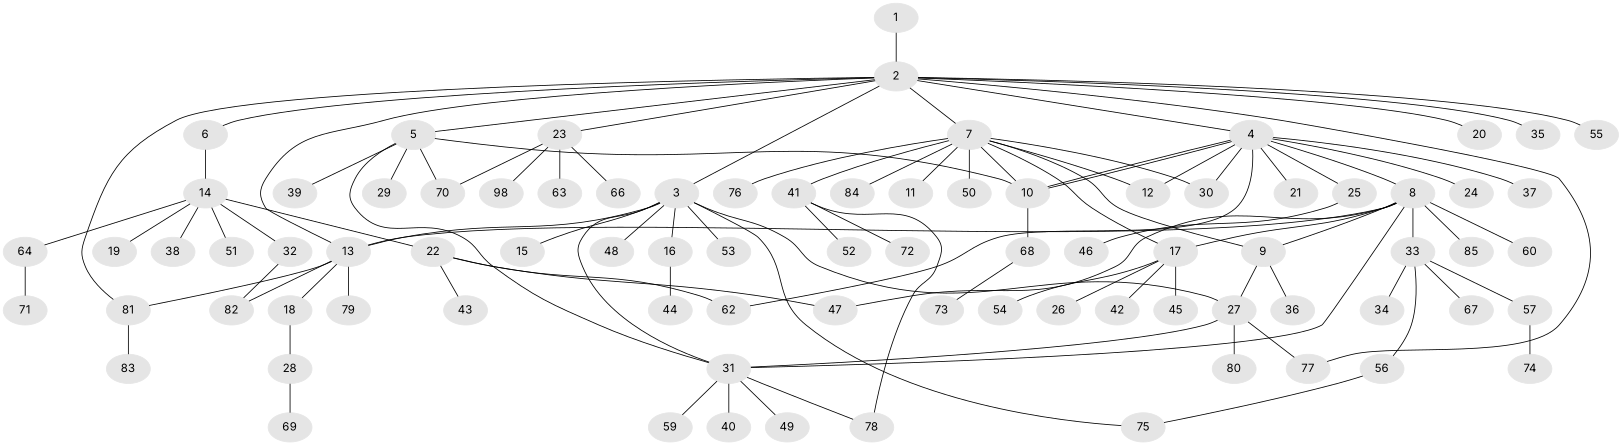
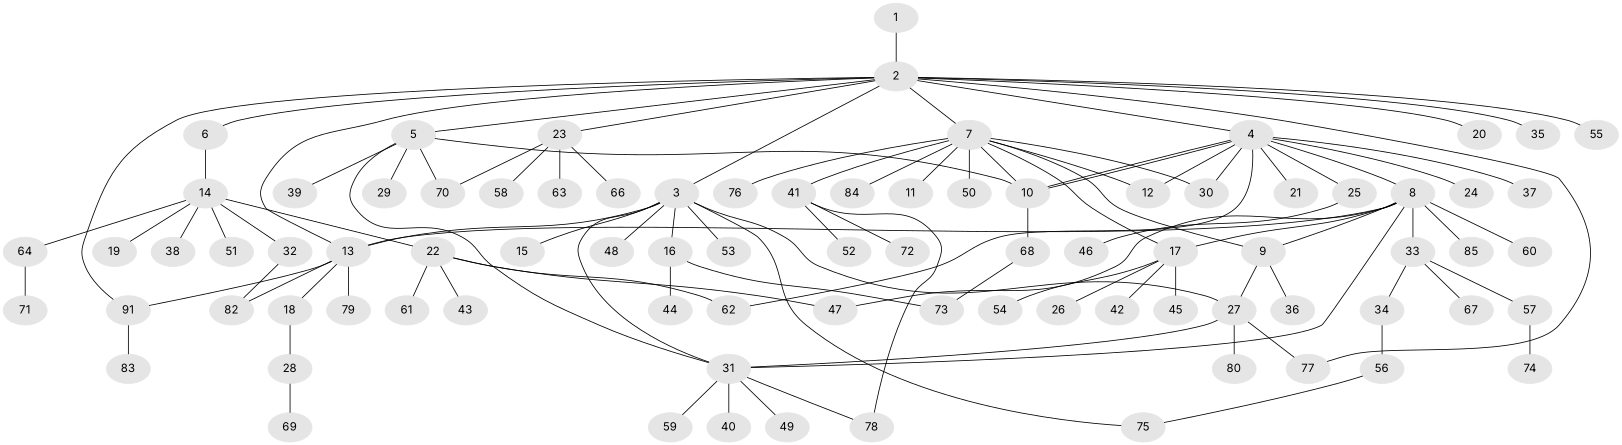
node "98": label "98" -> "58"
edge "16" -- "73": added
node "81": label "81" -> "91"
node "61": added
edge "33" -- "56": now "34" -- "56"
